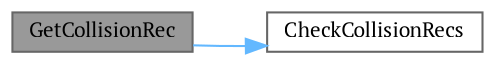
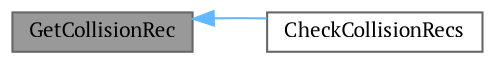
edge "GetCollisionRec" -> "CheckCollisionRecs": reversed
